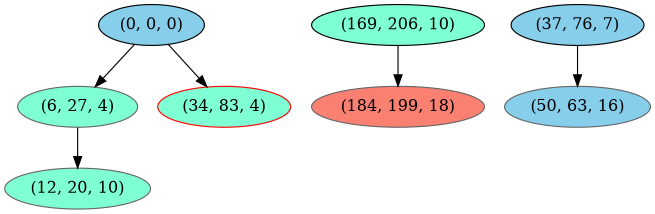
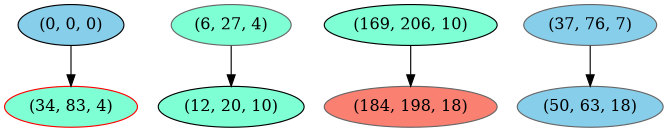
node "(37, 76, 7)": color black -> gray40
edge "(0, 0, 0)" -> "(6, 27, 4)": removed
node "(184, 199, 18)": label "(184, 199, 18)" -> "(184, 198, 18)"
node "(50, 63, 16)": label "(50, 63, 16)" -> "(50, 63, 18)"
node "(12, 20, 10)": color gray40 -> black
